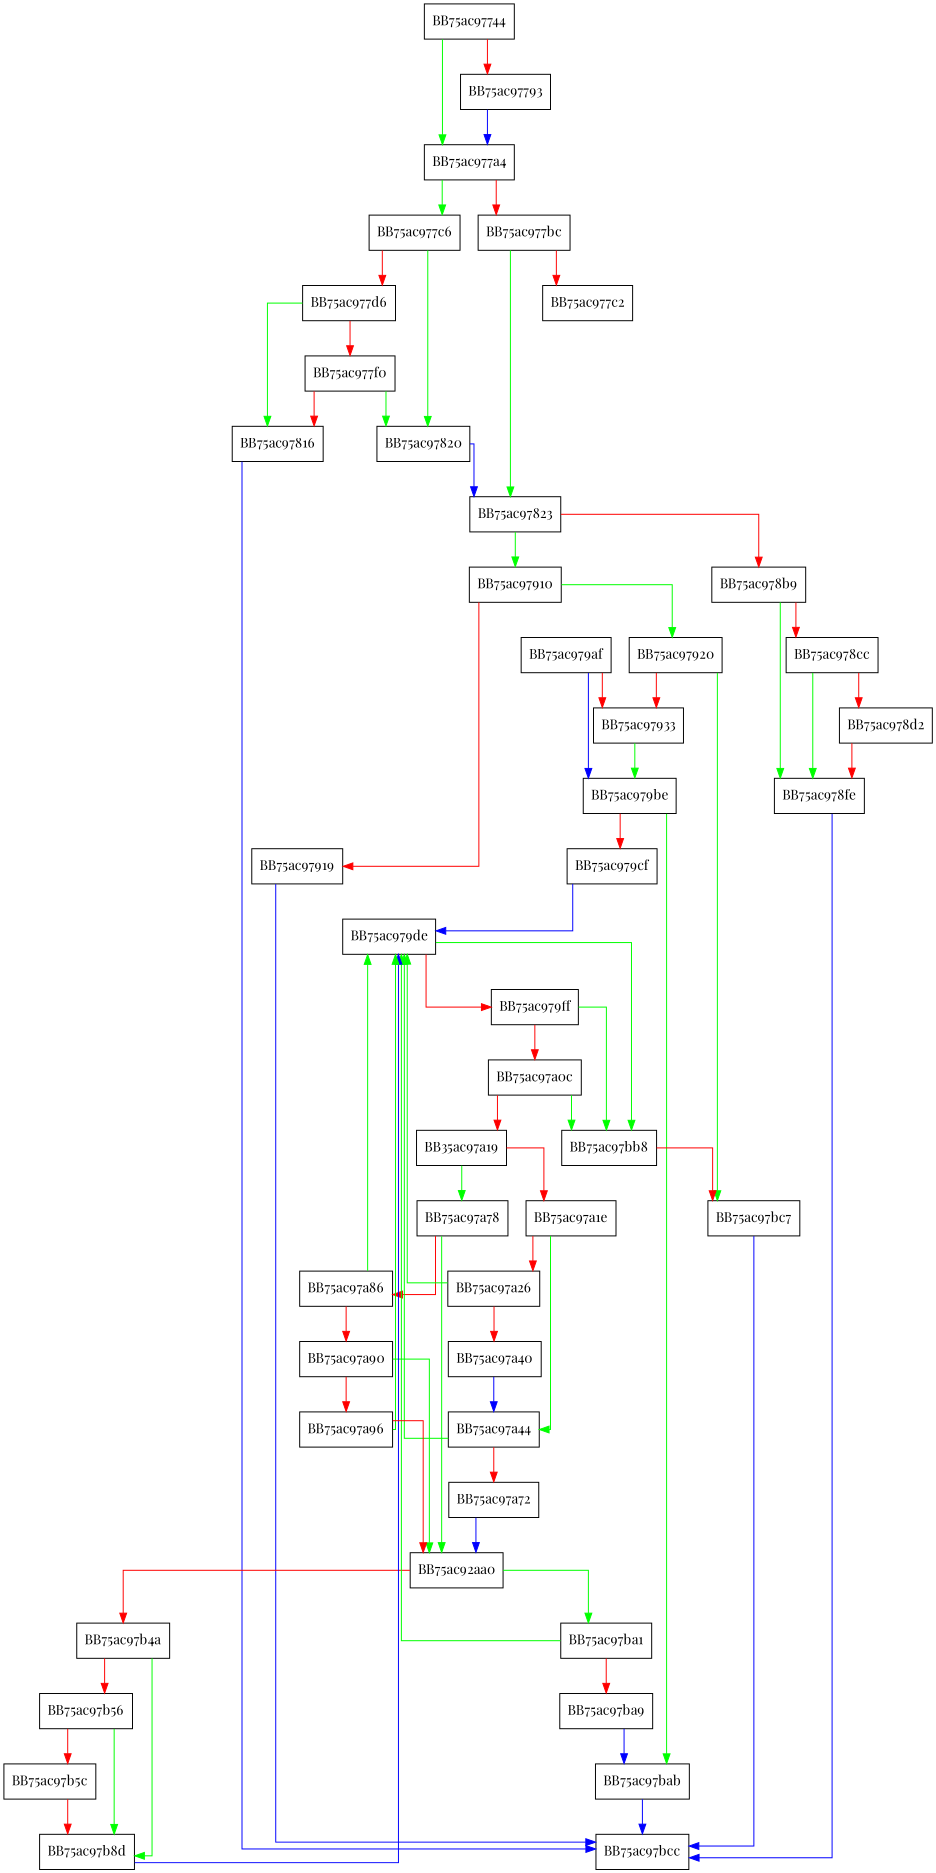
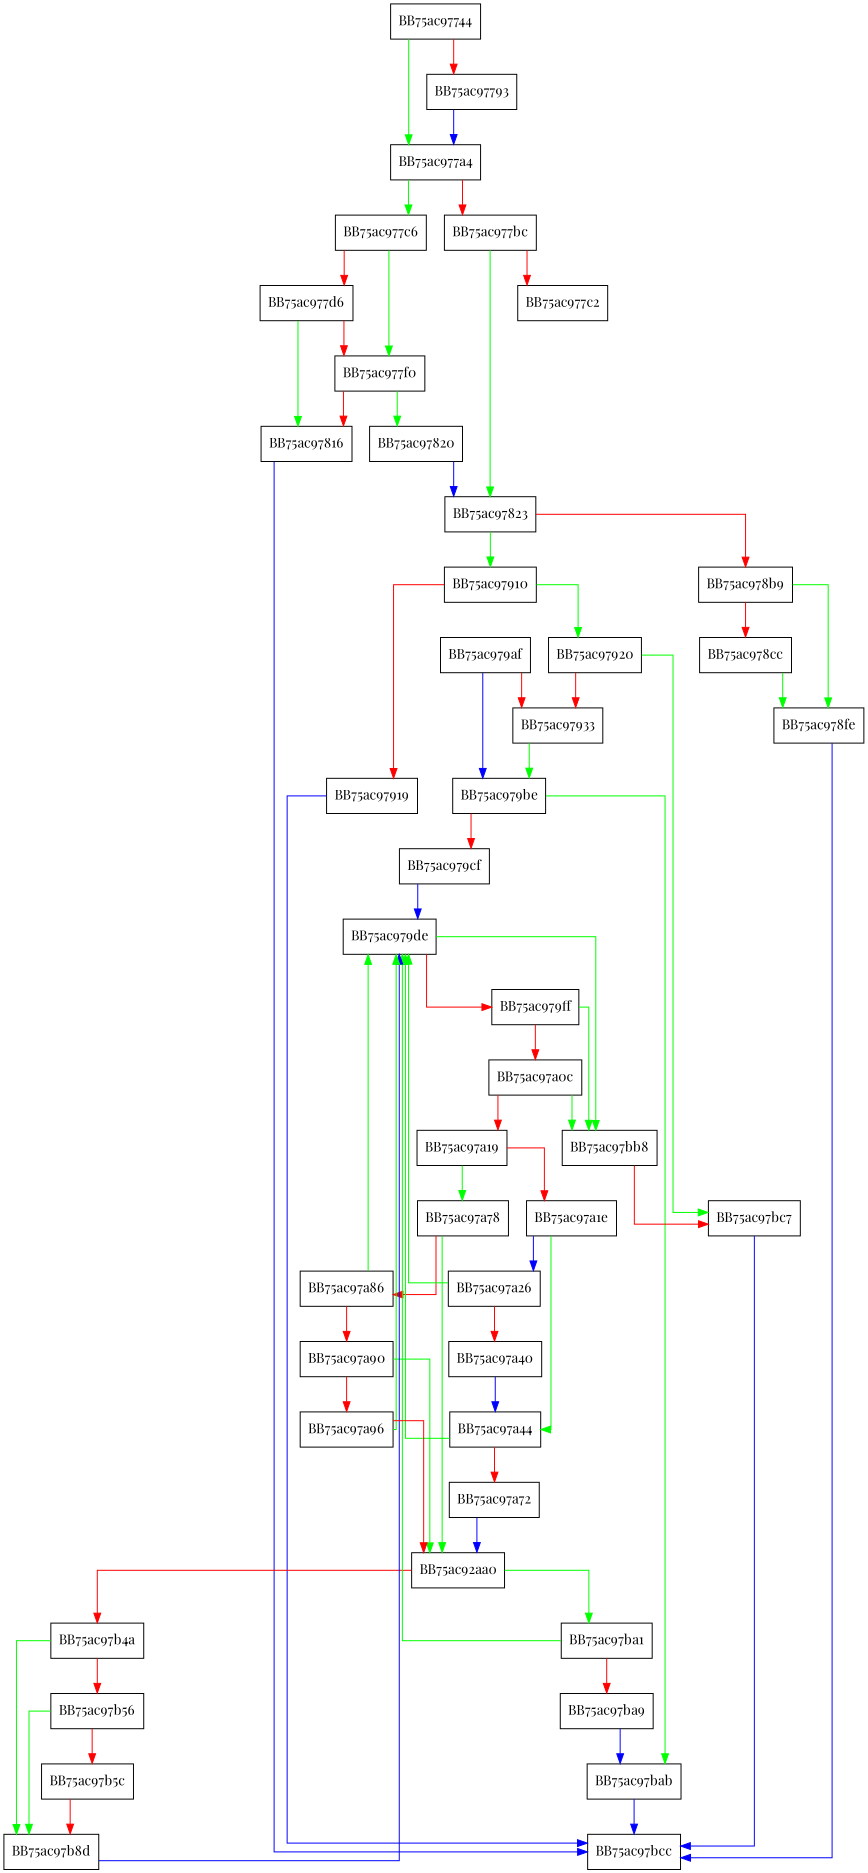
edge "BB75ac977c6" -> "BB75ac97820": now "BB75ac977c6" -> "BB75ac977f0"
node "BB75ac978d2": removed
node "BB35ac97a19": label "BB35ac97a19" -> "BB75ac97a19"
edge "BB75ac97a1e" -> "BB75ac97a26": color red -> blue
